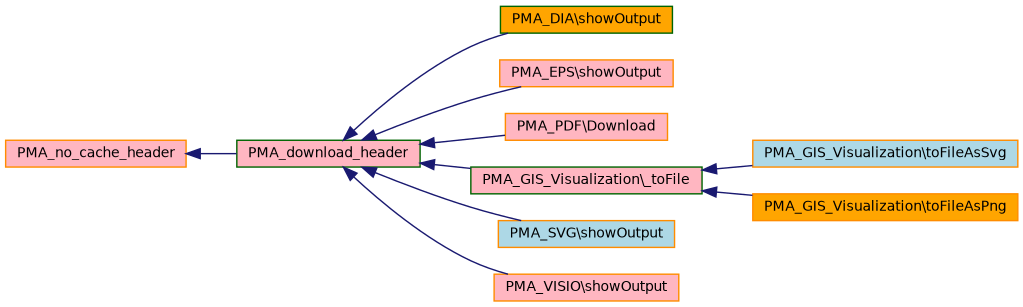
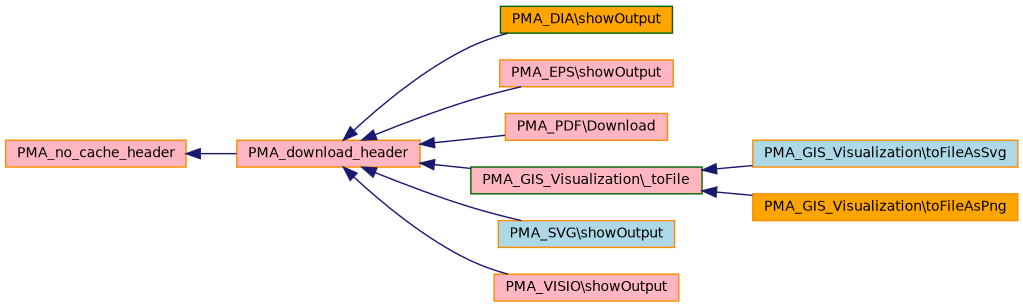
node "PMA_download_header": color darkgreen -> darkorange
